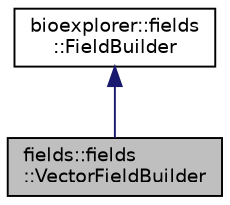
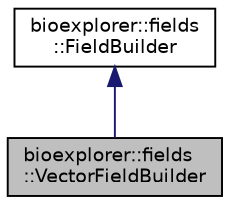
node "fields::fields ::VectorFieldBuilder": label "fields::fields ::VectorFieldBuilder" -> "bioexplorer::fields ::VectorFieldBuilder"
